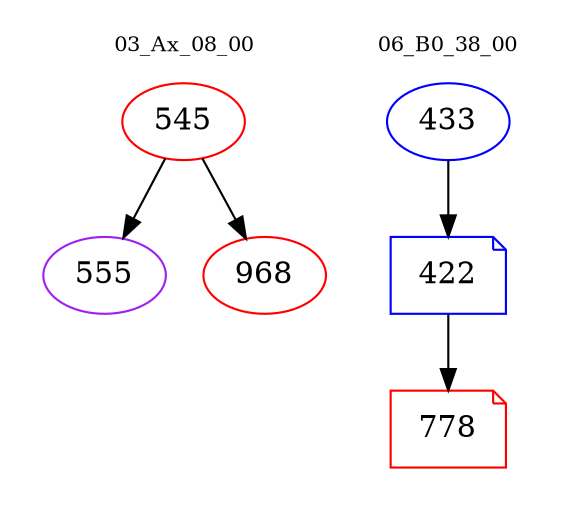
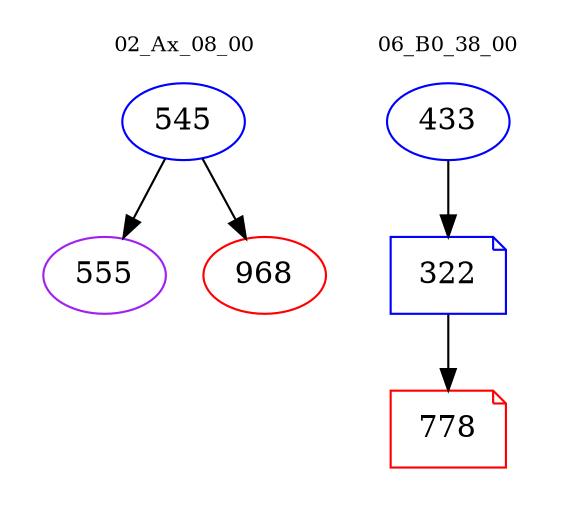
cluster "03_Ax_08_00": label "03_Ax_08_00" -> "02_Ax_08_00"
node "545": color red -> blue
node "422": label "422" -> "322"
